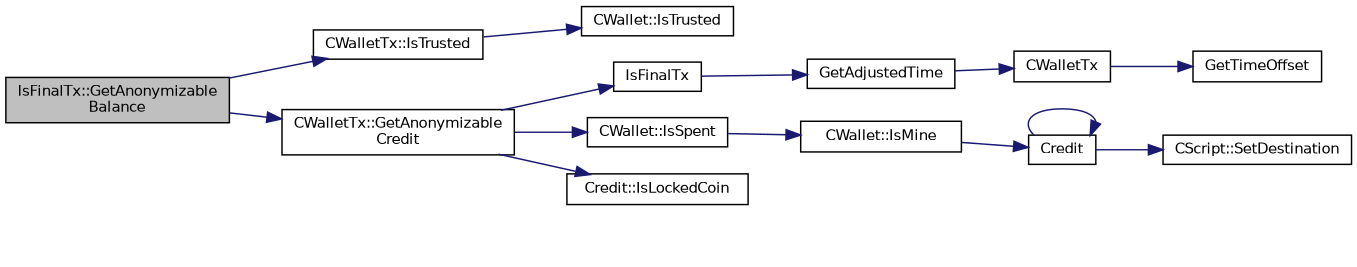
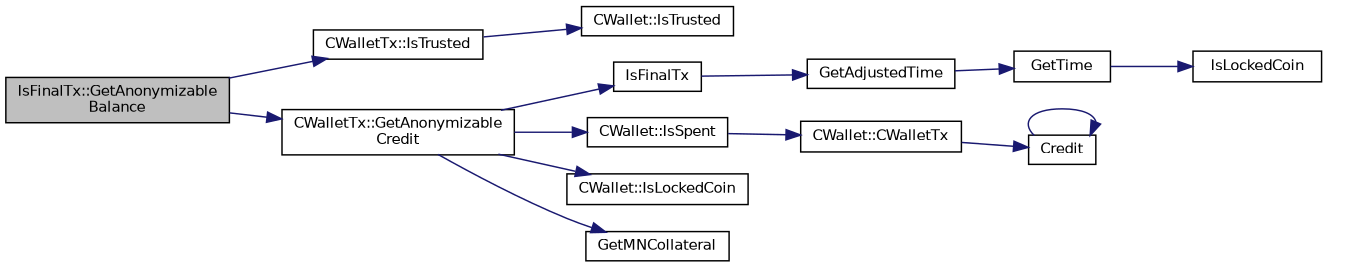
node "CWalletTx": label "CWalletTx" -> "GetTime"
node "GetTimeOffset": label "GetTimeOffset" -> "IsLockedCoin"
node "CWallet::IsMine": label "CWallet::IsMine" -> "CWallet::CWalletTx"
node "CScript::SetDestination": removed
node "Credit::IsLockedCoin": label "Credit::IsLockedCoin" -> "CWallet::IsLockedCoin"
node "GetMNCollateral": added
